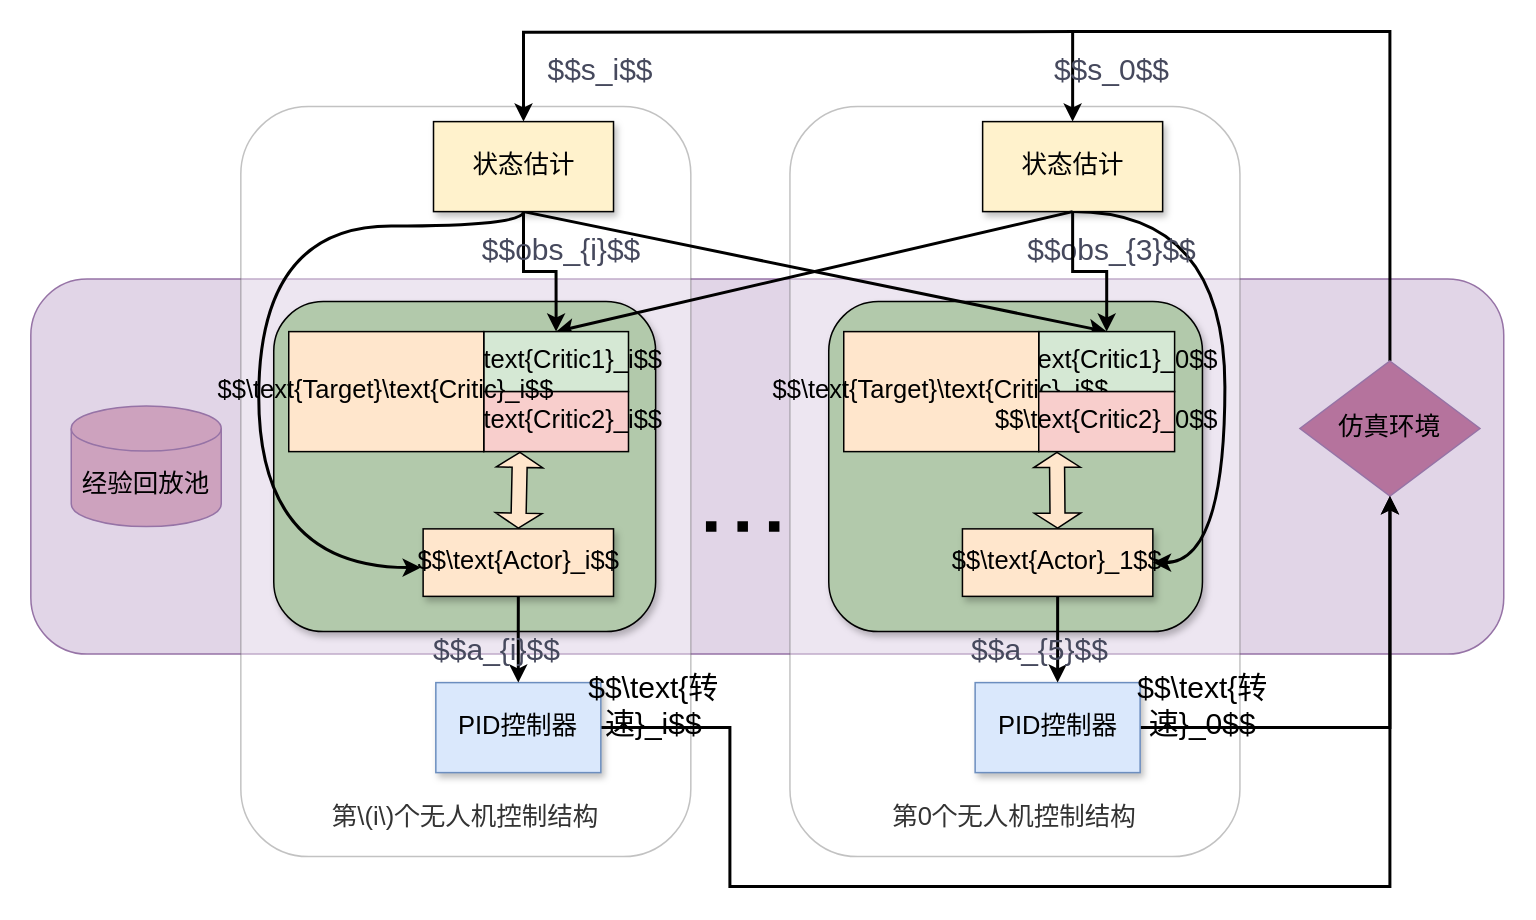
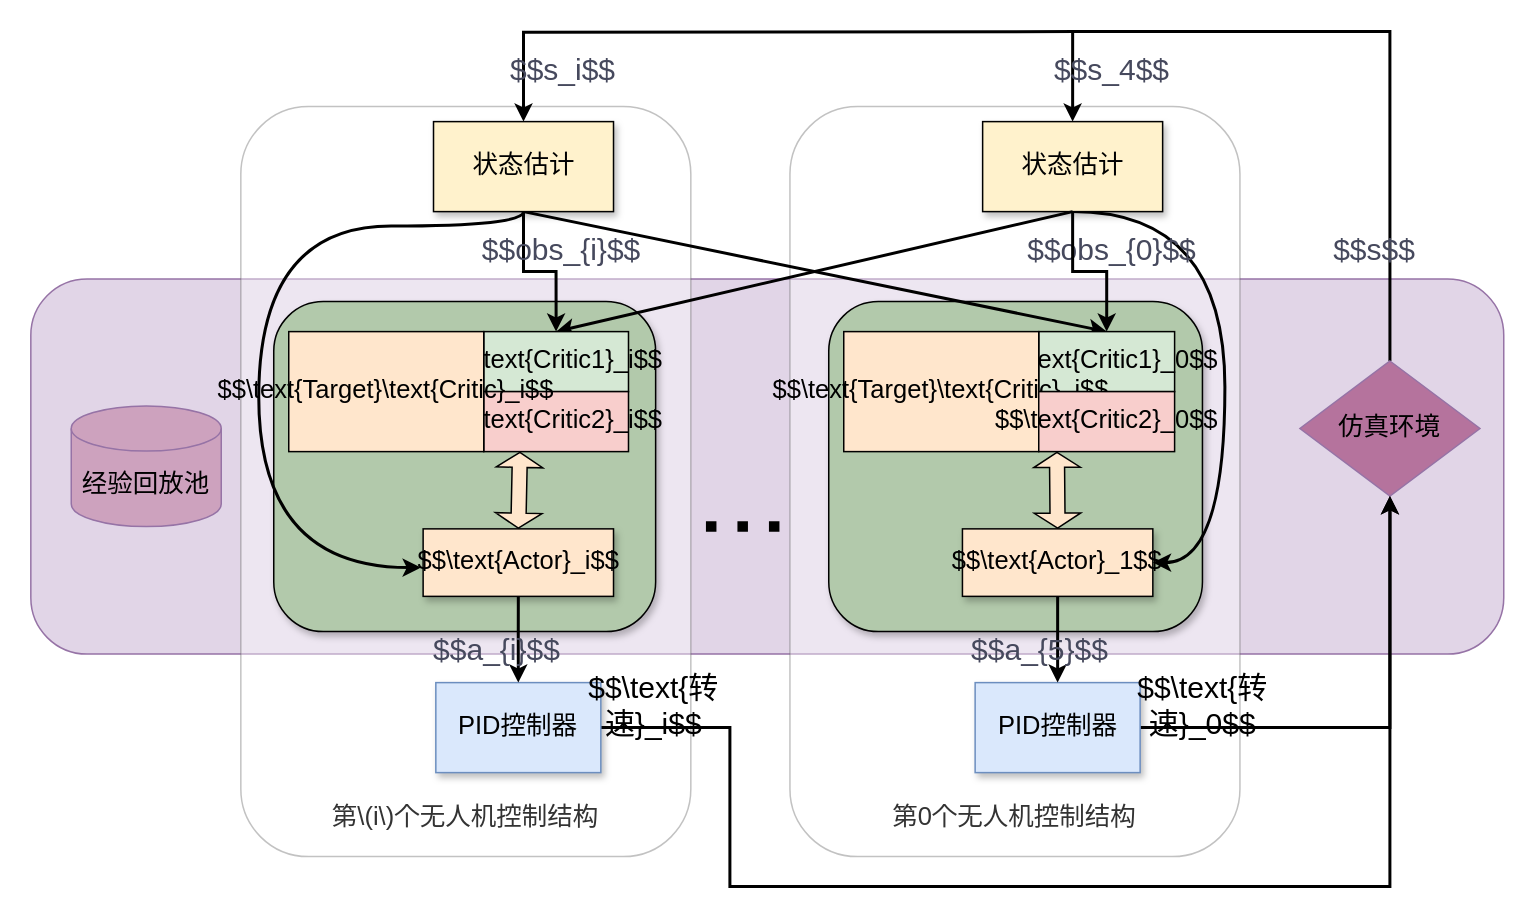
node "$$s_0$$": label "$$s_0$$" -> "$$s_4$$"
node "$$s_i$$": moved (601, 69) -> (563, 69)
node "$$obs_{3}$$": label "$$obs_{3}$$" -> "$$obs_{0}$$"
node "$$s$$": added
